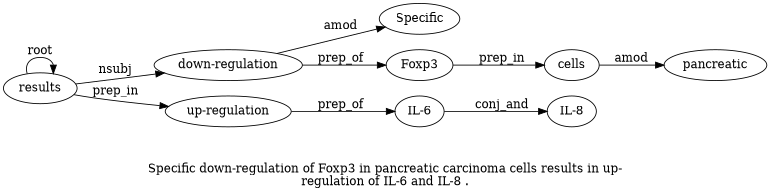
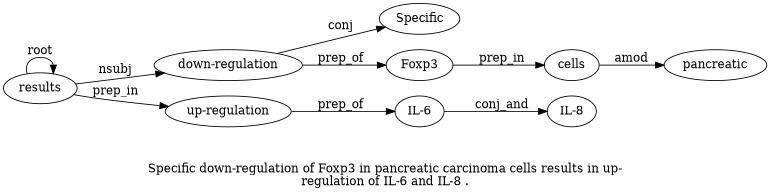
edge "down-regulation" -> "Specific": label "amod" -> "conj"
